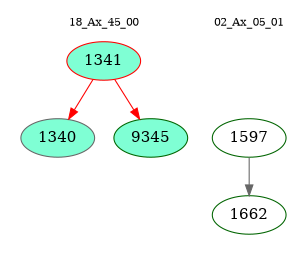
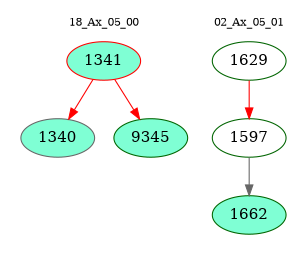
cluster "18_Ax_45_00": label "18_Ax_45_00" -> "18_Ax_05_00"
node "1629": added
node "1662": fillcolor white -> aquamarine
